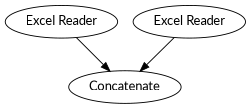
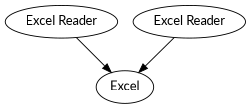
node "Concatenate": label "Concatenate" -> "Excel"
